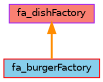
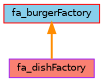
edge "fa_burgerFactory" -> "fa_dishFactory": reversed
